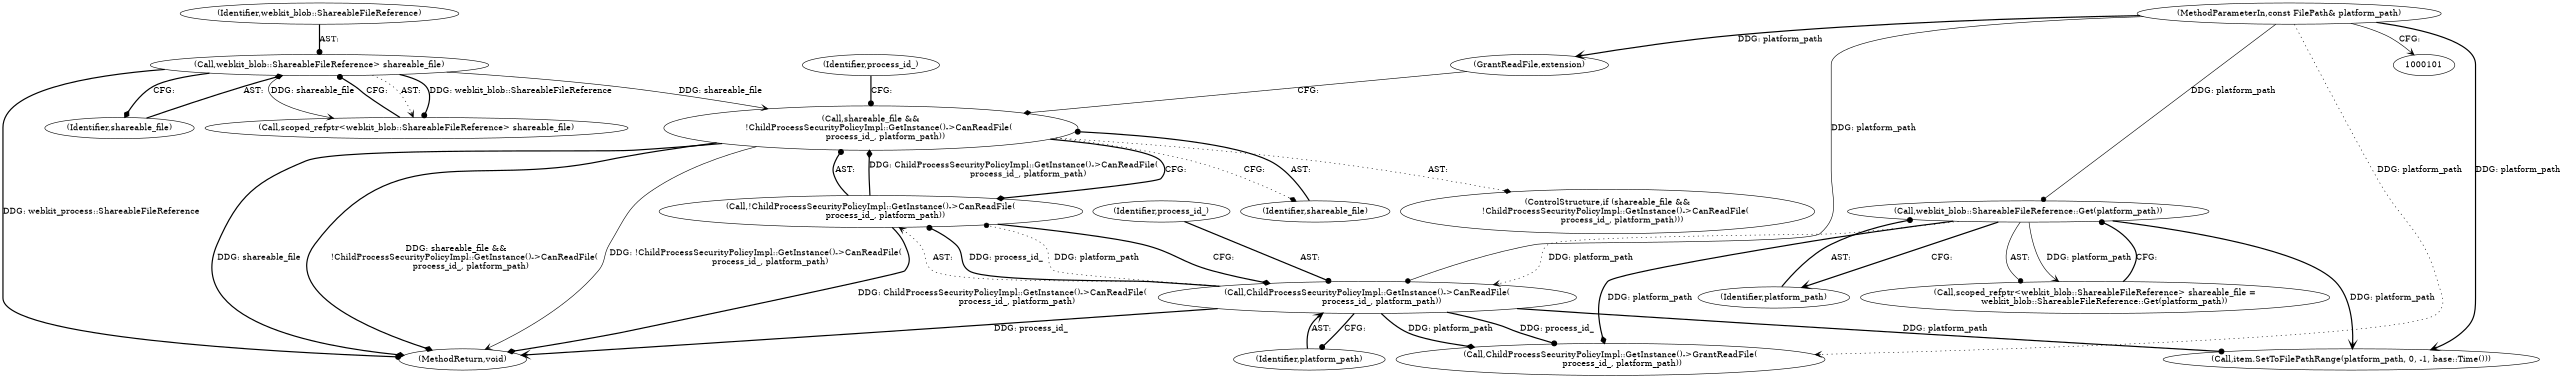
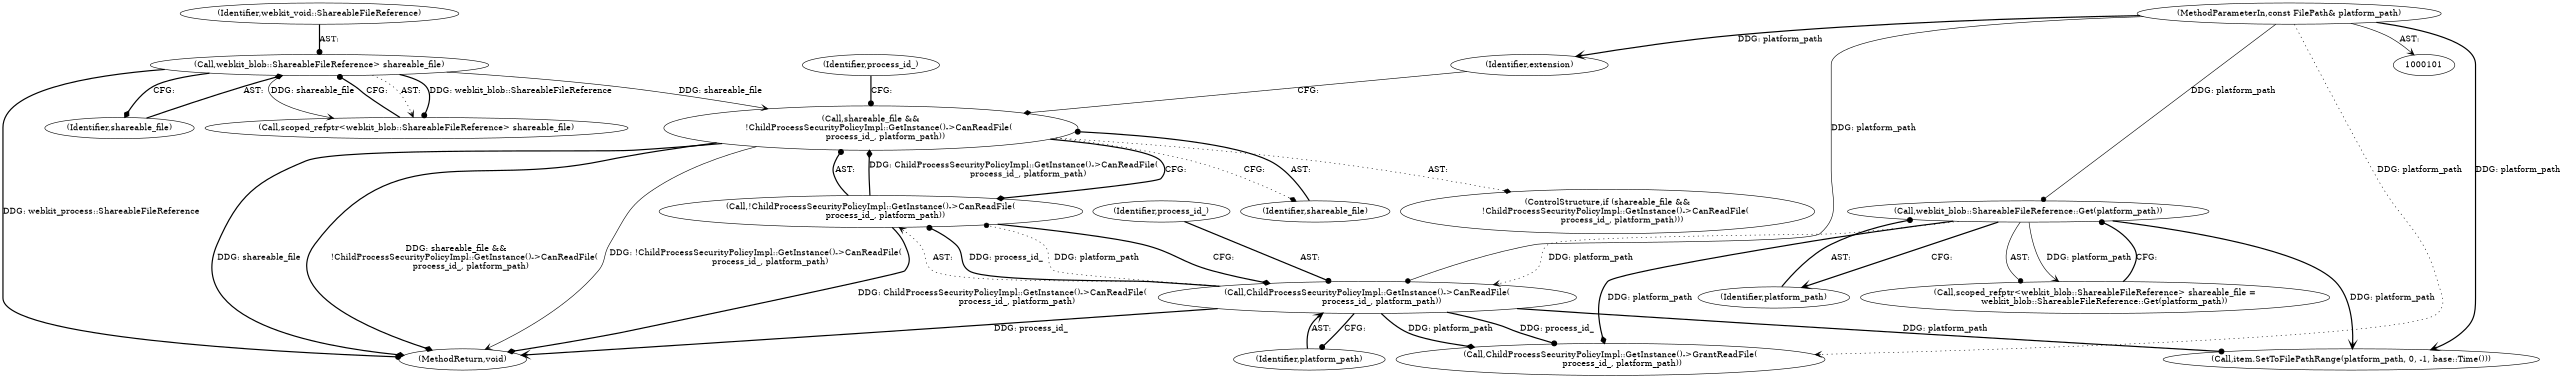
node "(Identifier,webkit_blob::ShareableFileReference)": label "(Identifier,webkit_blob::ShareableFileReference)" -> "(Identifier,webkit_void::ShareableFileReference)"
edge "(MethodParameterIn,const FilePath& platform_path)" -> "1000101": label "CFG: " -> "AST: "
node "(GrantReadFile,extension)": label "(GrantReadFile,extension)" -> "(Identifier,extension)"
